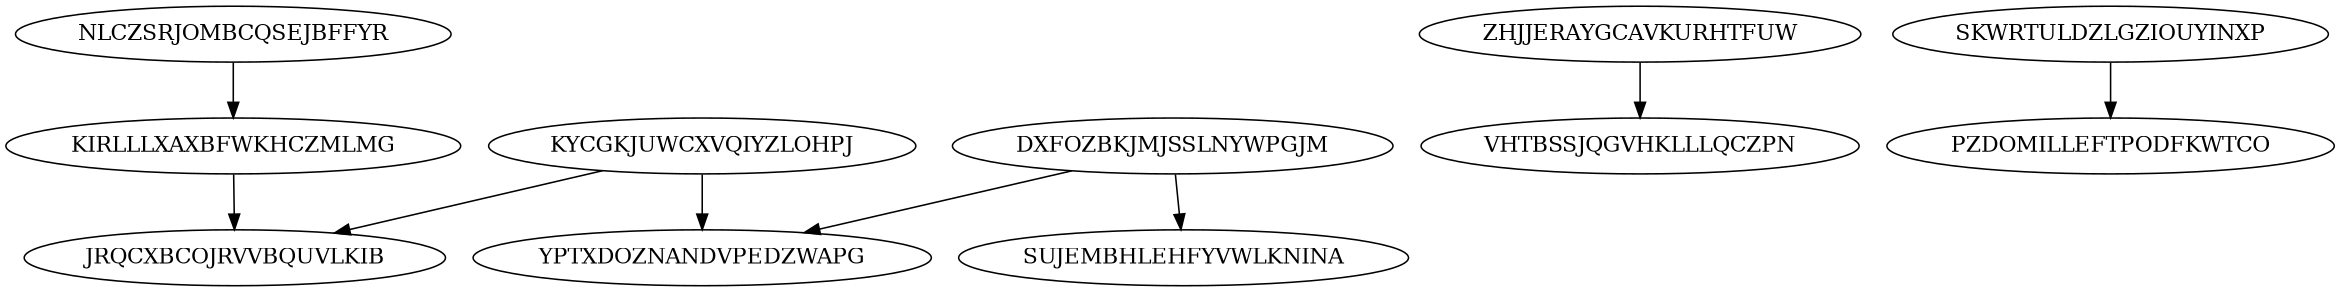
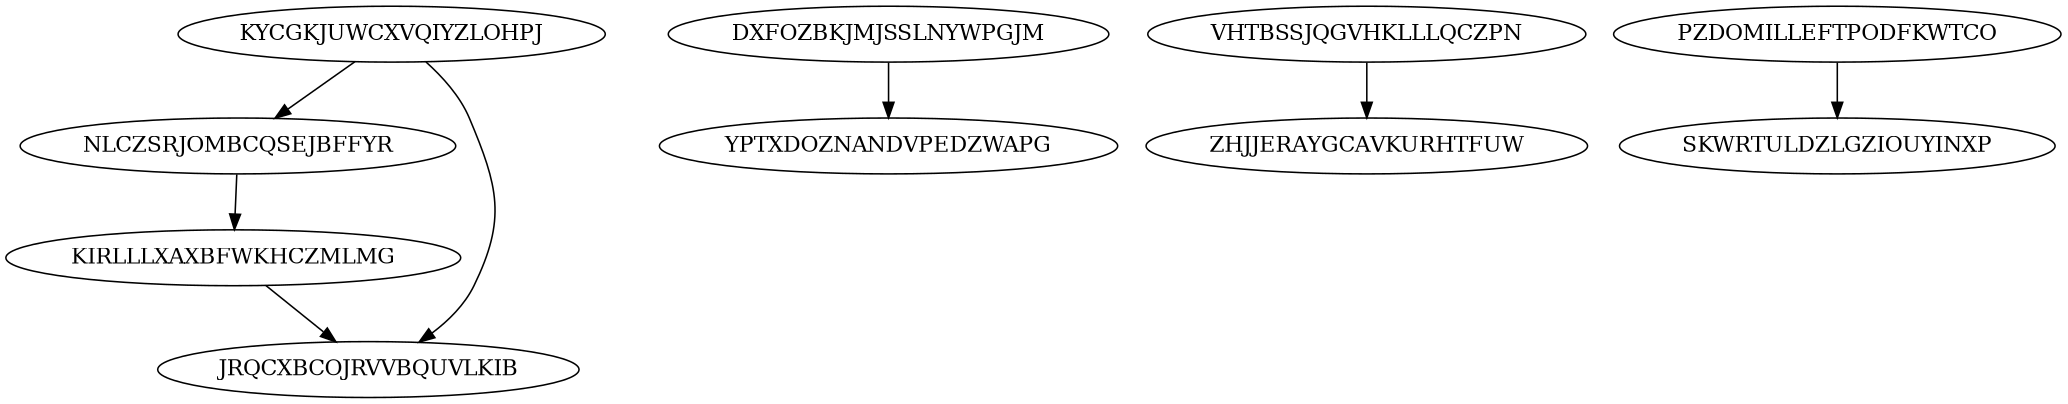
edge "ZHJJERAYGCAVKURHTFUW" -> "VHTBSSJQGVHKLLLQCZPN": reversed
edge "SKWRTULDZLGZIOUYINXP" -> "PZDOMILLEFTPODFKWTCO": reversed
edge "KYCGKJUWCXVQIYZLOHPJ" -> "YPTXDOZNANDVPEDZWAPG": now "KYCGKJUWCXVQIYZLOHPJ" -> "NLCZSRJOMBCQSEJBFFYR"
node "SUJEMBHLEHFYVWLKNINA": removed
